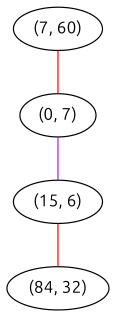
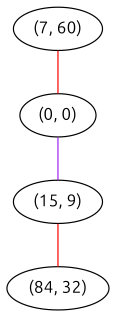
node "(0, 7)": label "(0, 7)" -> "(0, 0)"
node "(15, 6)": label "(15, 6)" -> "(15, 9)"
